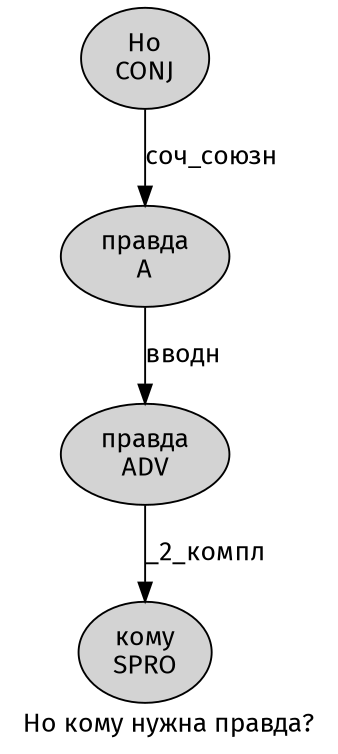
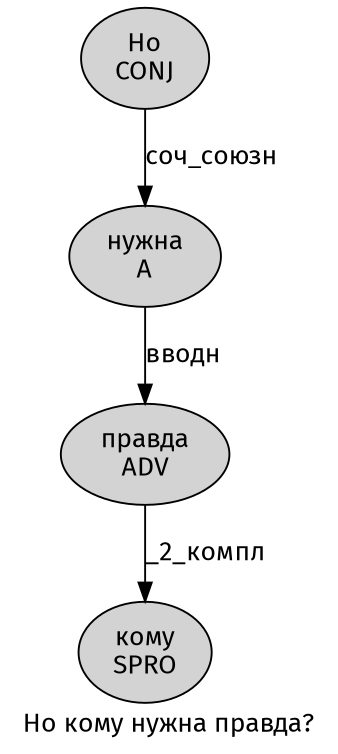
node "правда A": label "правда A" -> "нужна A"
